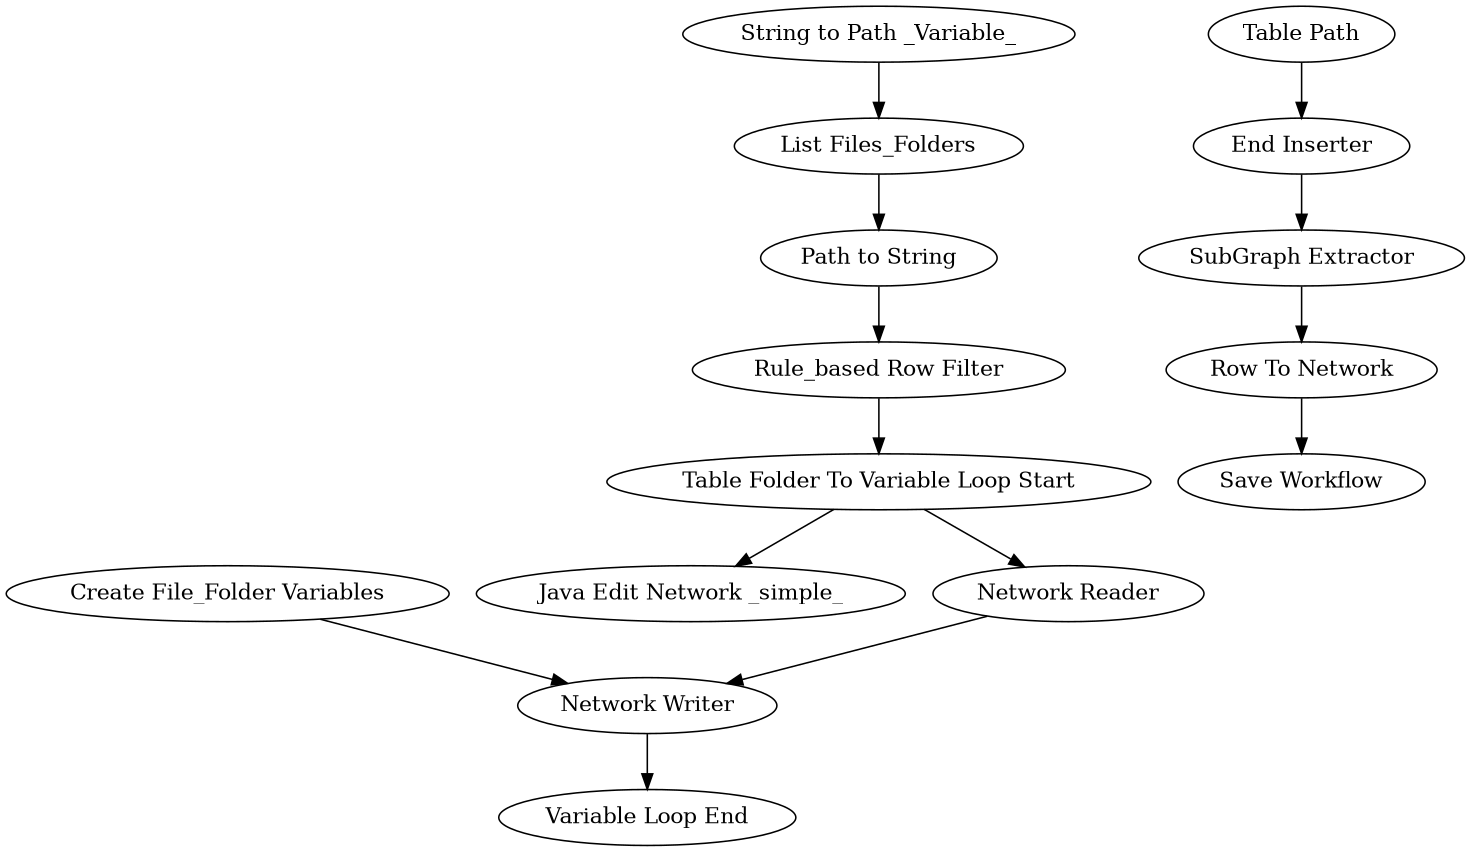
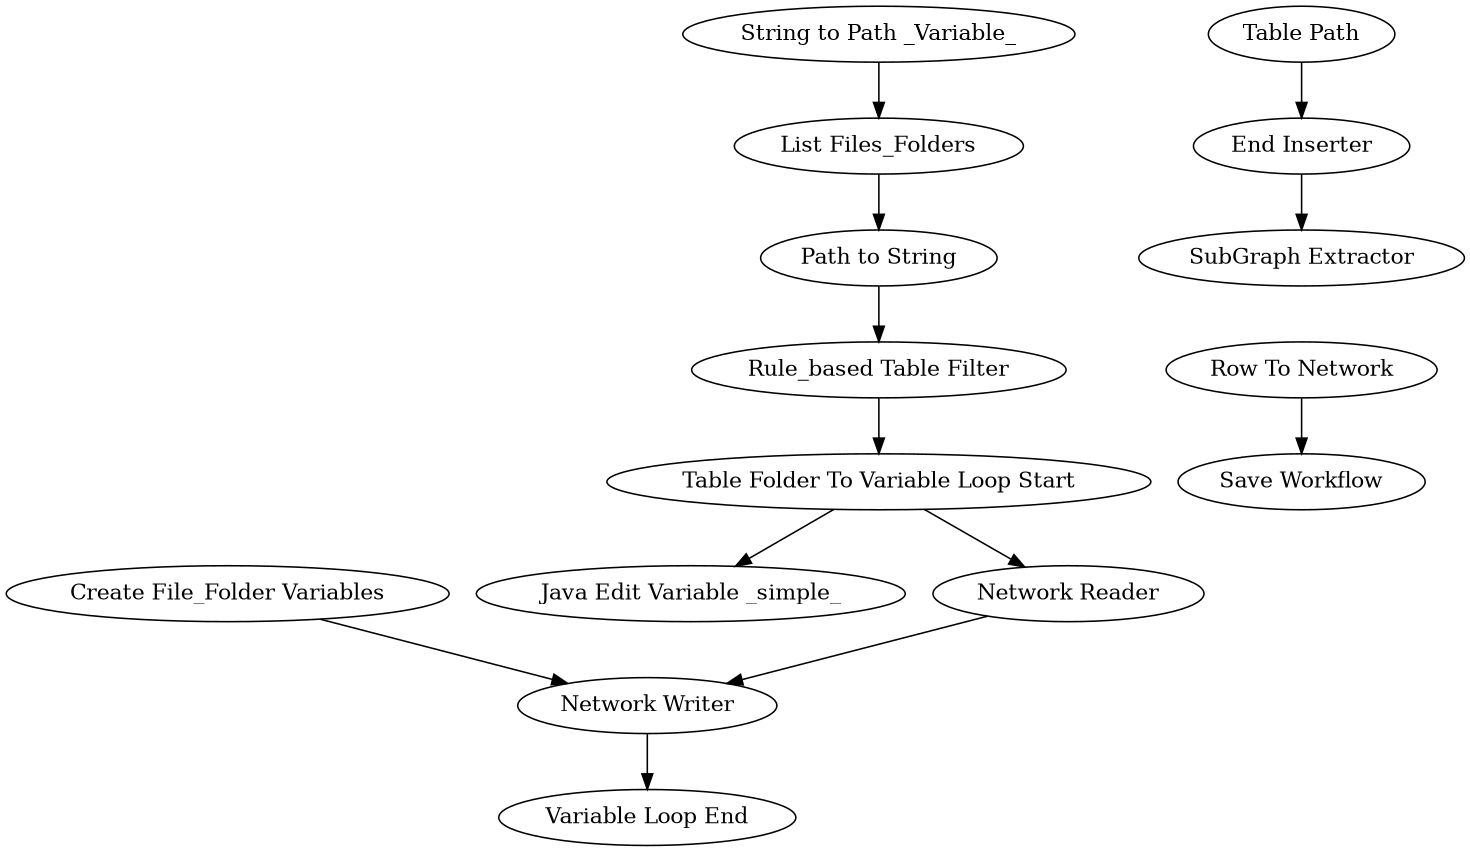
edge "SubGraph Extractor" -> "Row To Network": removed
node "Rule_based Row Filter": label "Rule_based Row Filter" -> "Rule_based Table Filter"
node "Java Edit Network _simple_": label "Java Edit Network _simple_" -> "Java Edit Variable _simple_"
